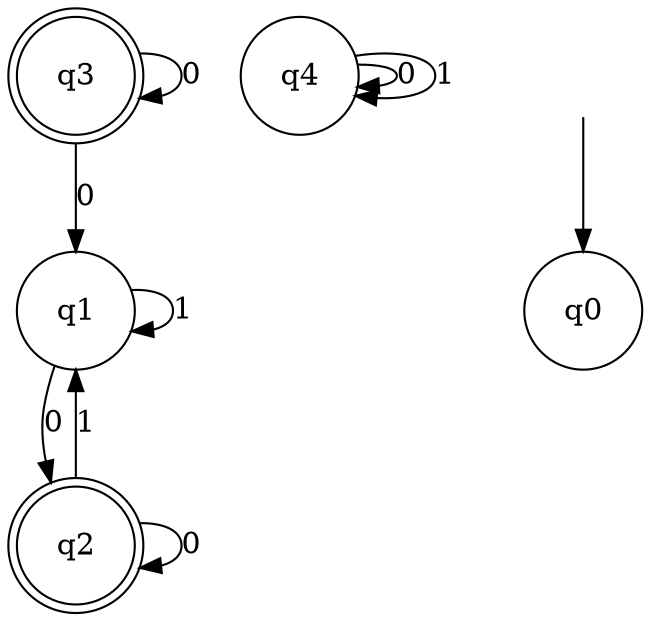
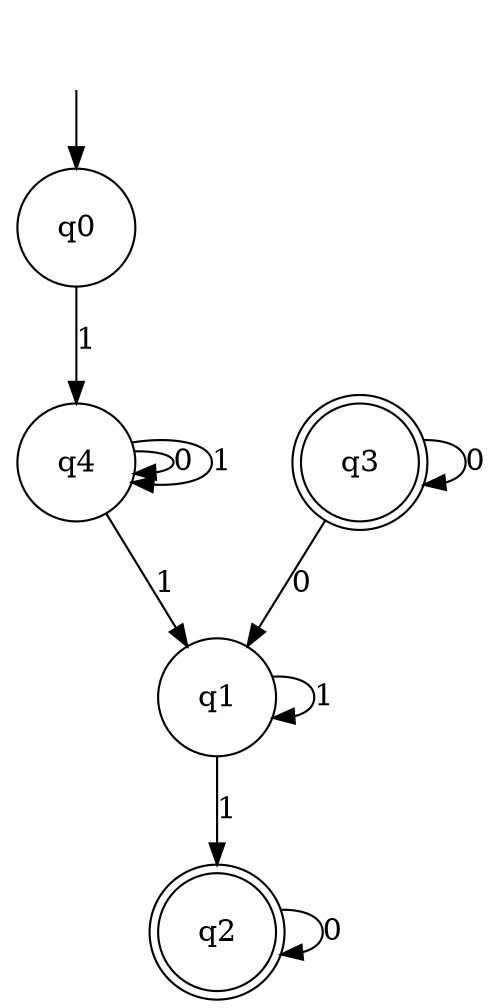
edge "q0" -> "q4": added, label "1"
edge "q1" -> "q2": label "0" -> "1"
edge "q2" -> "q1": now "q4" -> "q1"
